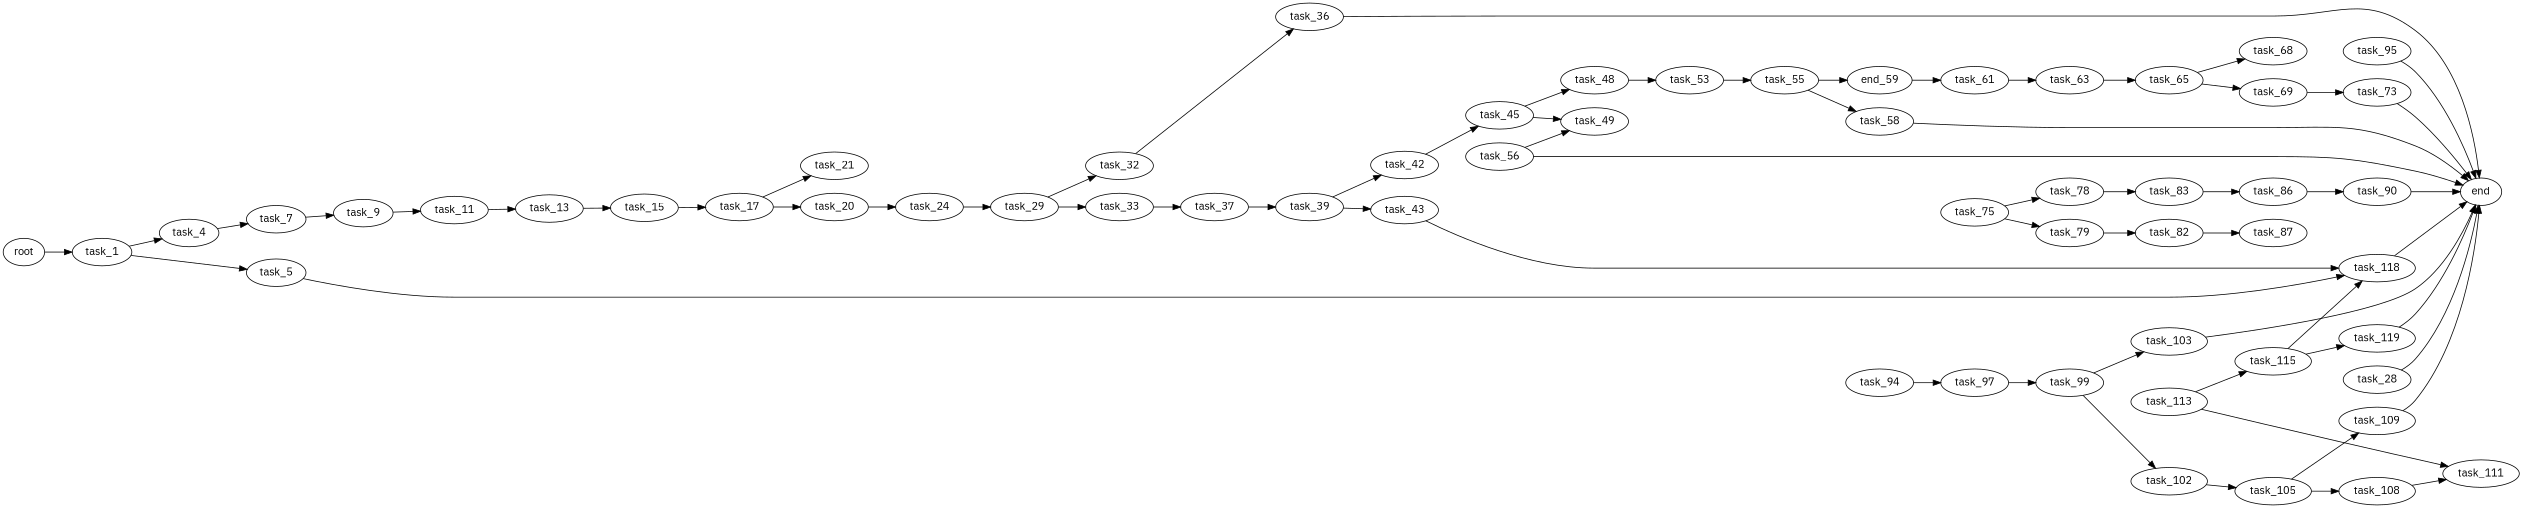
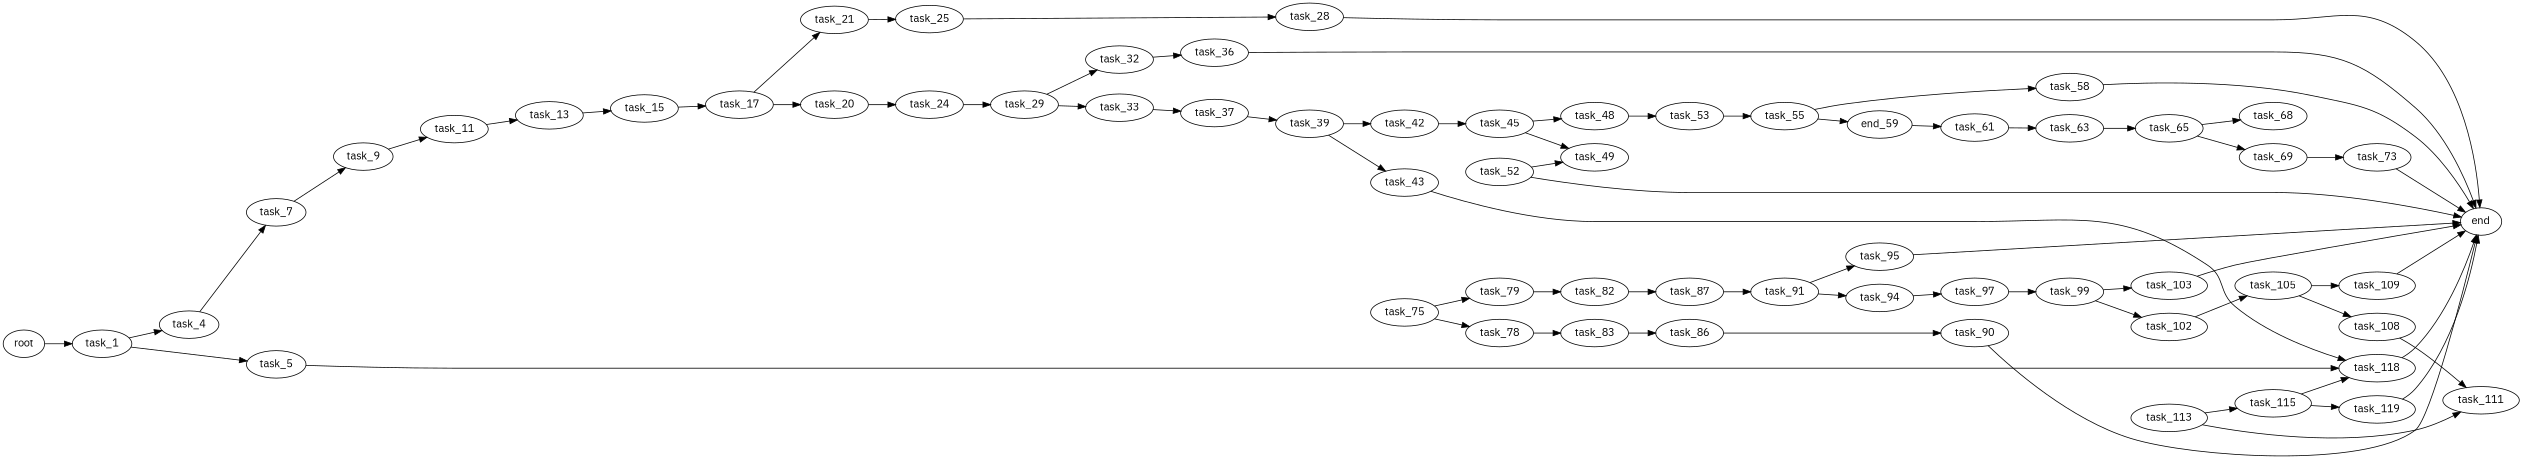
node "task_25": added
node "task_56": label "task_56" -> "task_52"
node "task_91": added
